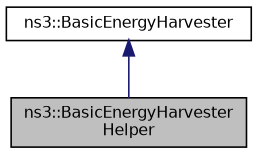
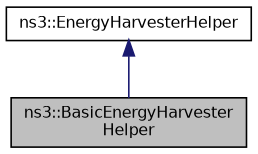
node "ns3::BasicEnergyHarvester": label "ns3::BasicEnergyHarvester" -> "ns3::EnergyHarvesterHelper"
